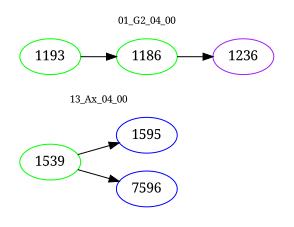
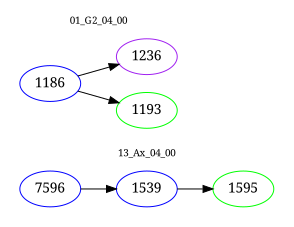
edge "1193" -> "1186": reversed
node "1186": color green -> blue
node "1595": color blue -> green
node "1539": color green -> blue
edge "1539" -> "7596": reversed
